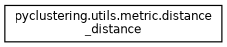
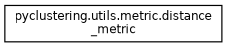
node "pyclustering.utils.metric.distance _distance": label "pyclustering.utils.metric.distance _distance" -> "pyclustering.utils.metric.distance _metric"
